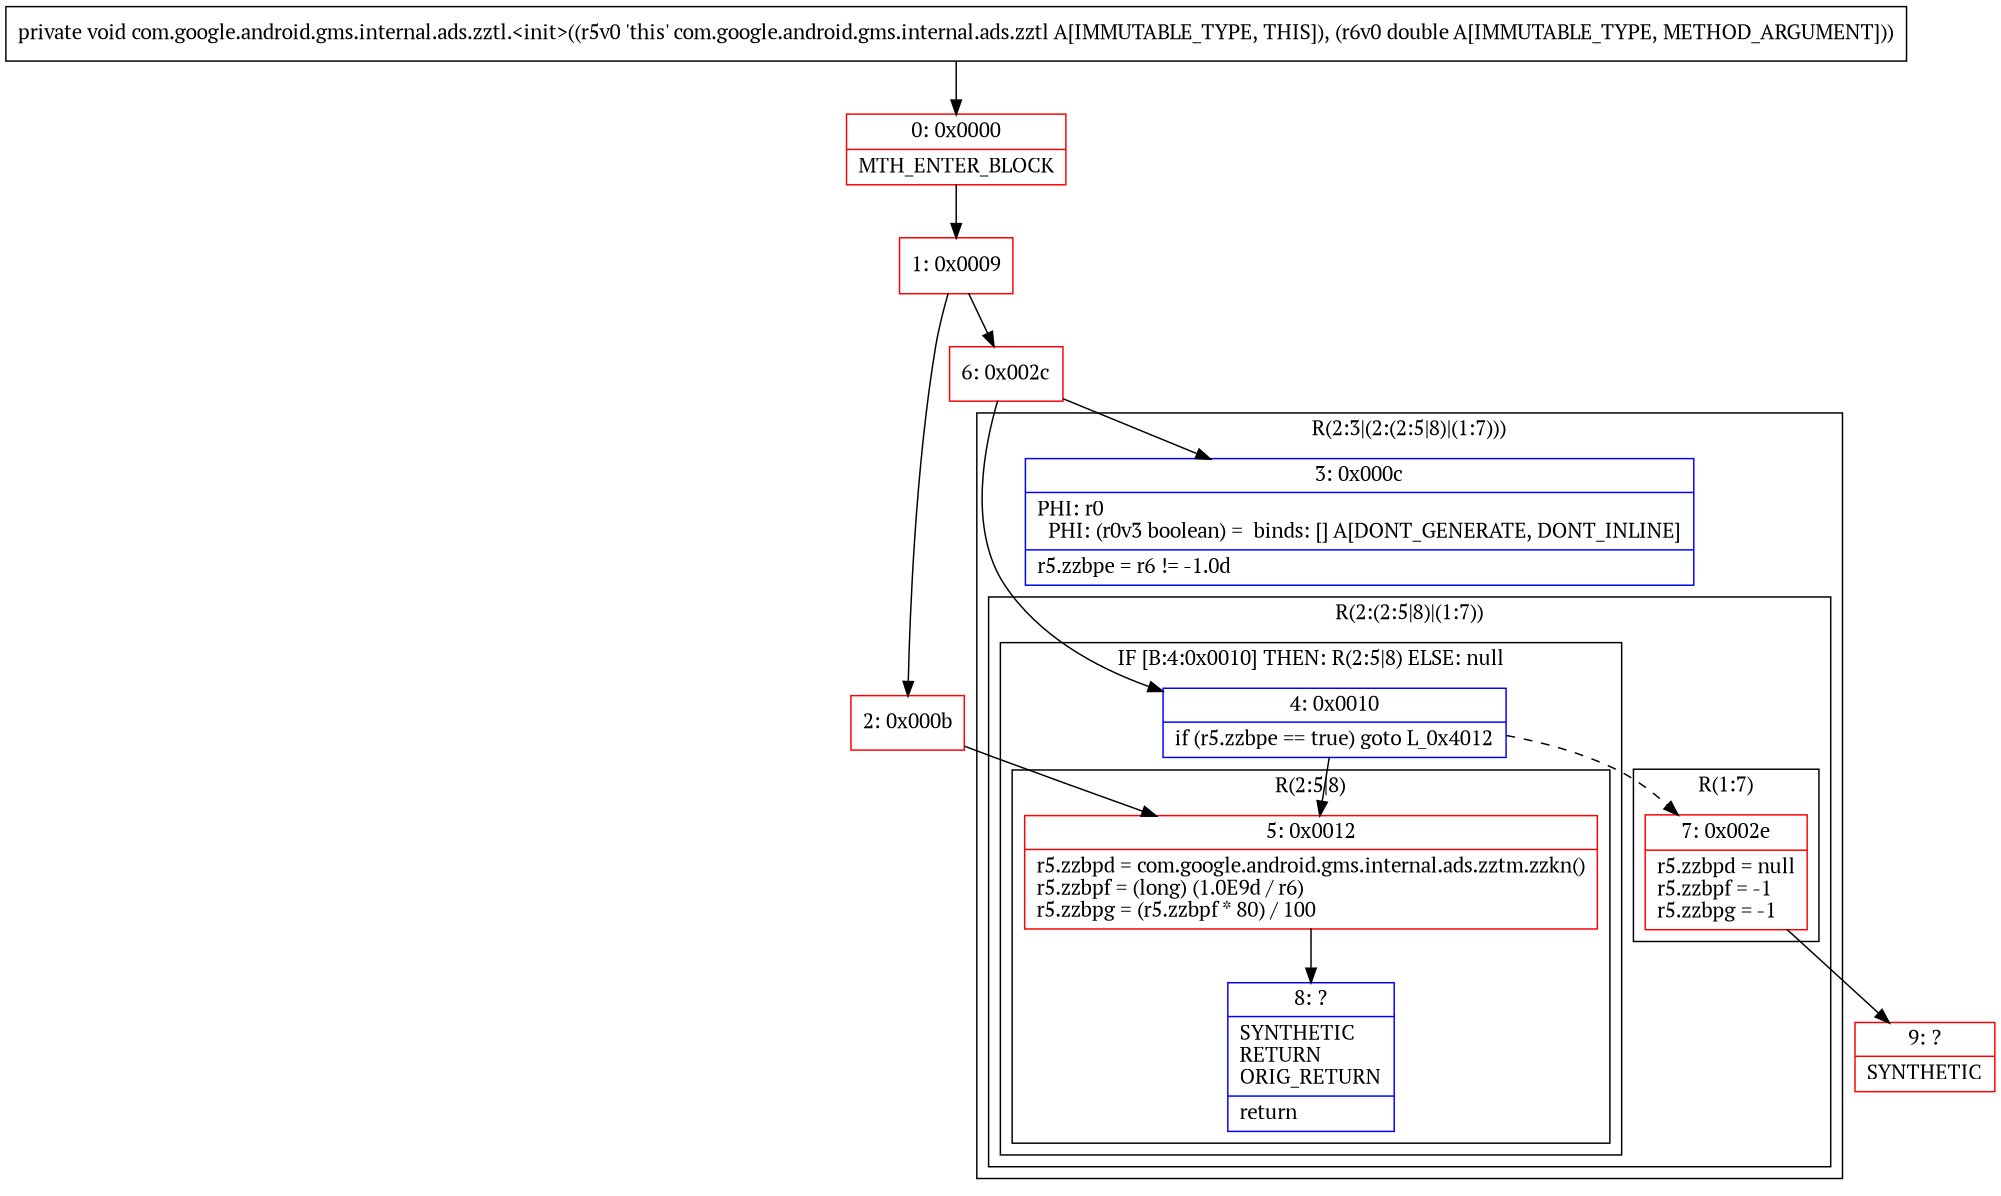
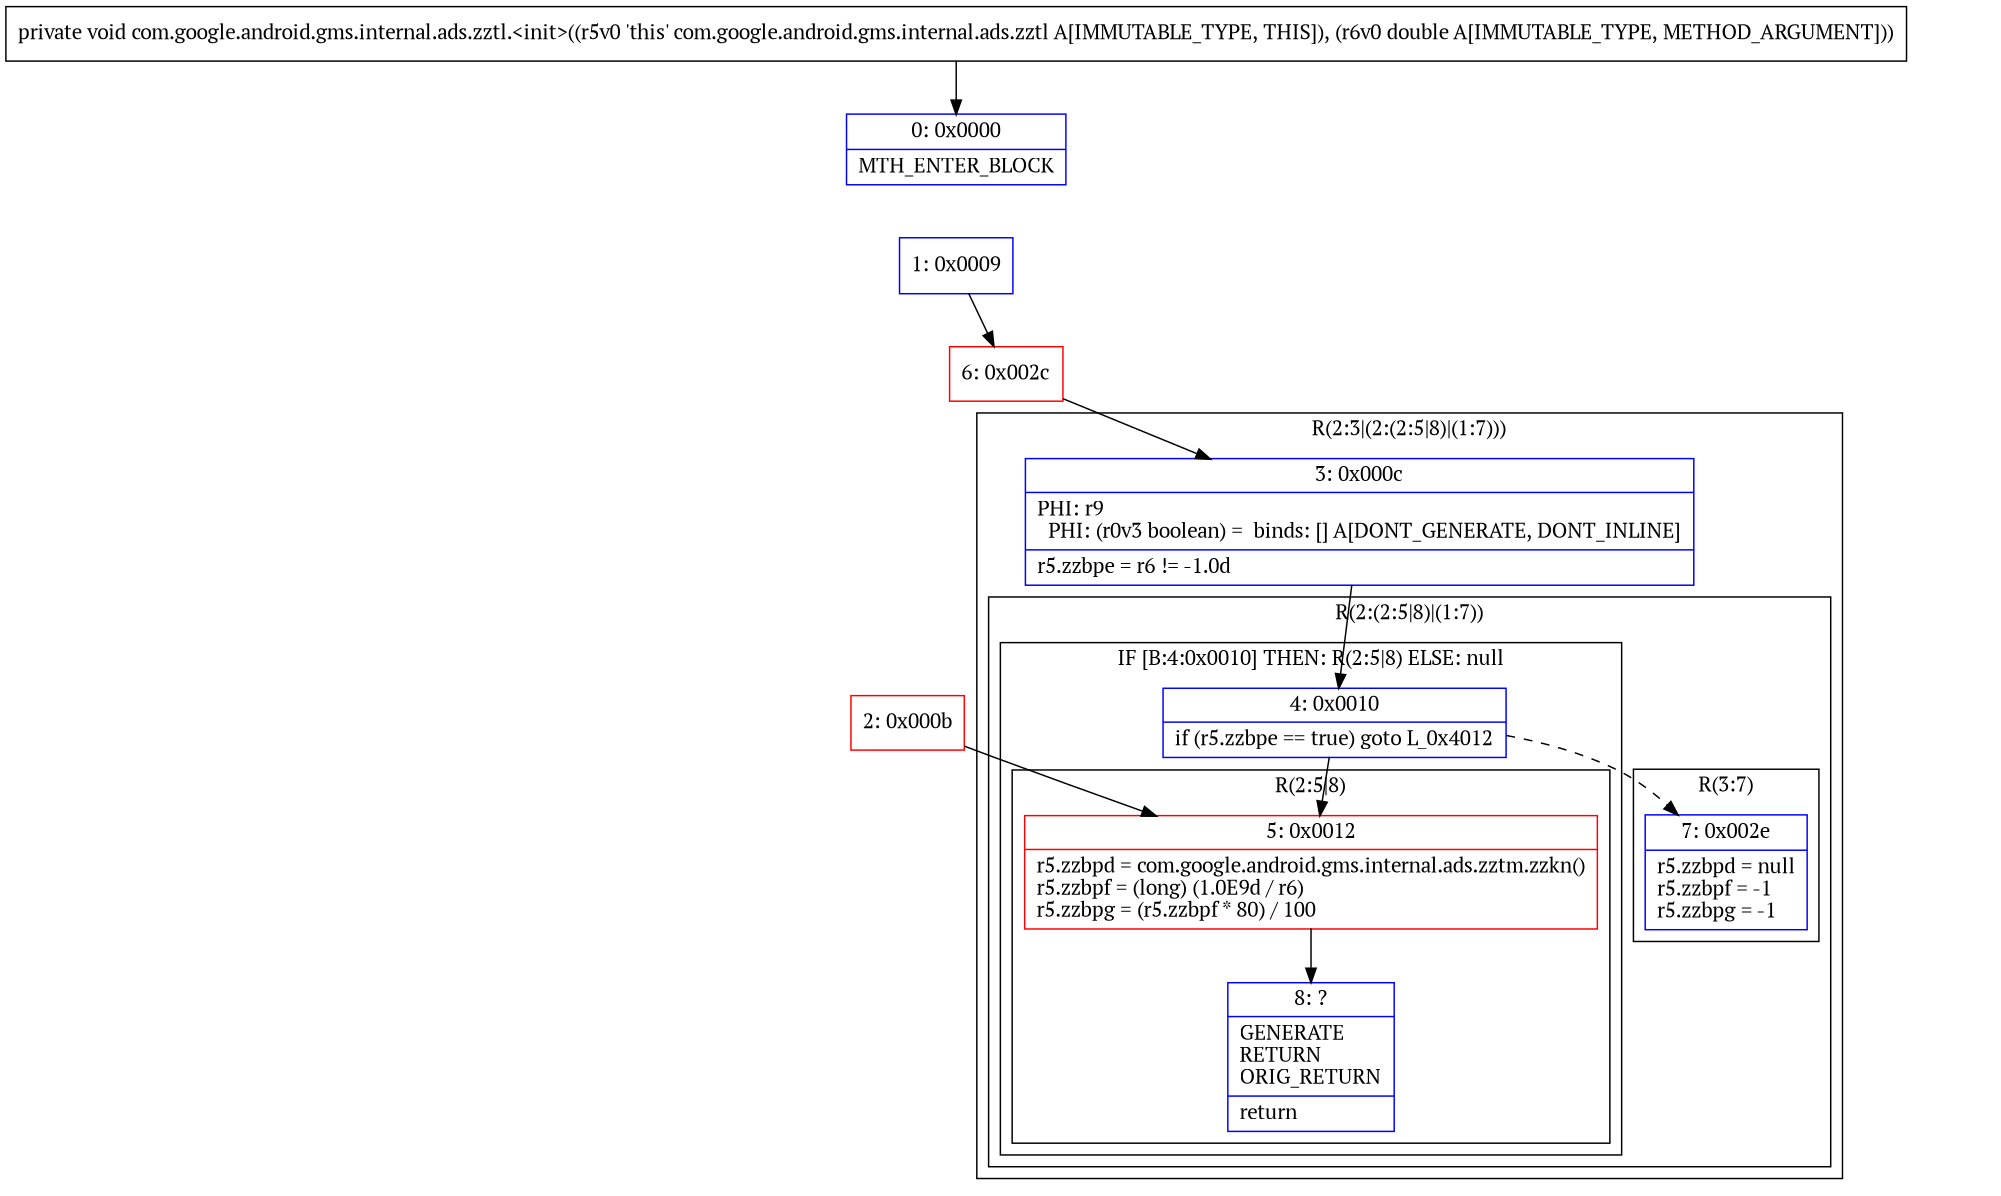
node "0: 0x0000": color red -> blue
edge "0: 0x0000" -> "1: 0x0009": removed
node "1: 0x0009": color red -> blue
edge "1: 0x0009" -> "2: 0x000b": removed
node "3: 0x000c": text "PHI: r0" -> "PHI: r9"
edge "6: 0x002c" -> "4: 0x0010": now "3: 0x000c" -> "4: 0x0010"
cluster "R(1:7)": label "R(1:7)" -> "R(3:7)"
node "7: 0x002e": color red -> blue
node "8: ?": text "SYNTHETIC" -> "GENERATE"
node "9: ?": removed
